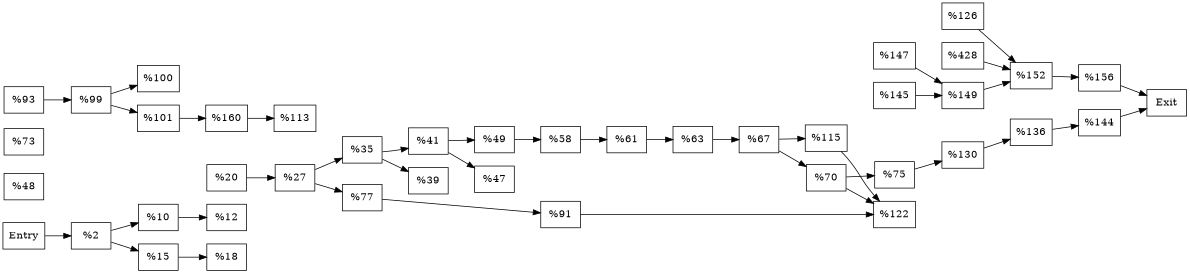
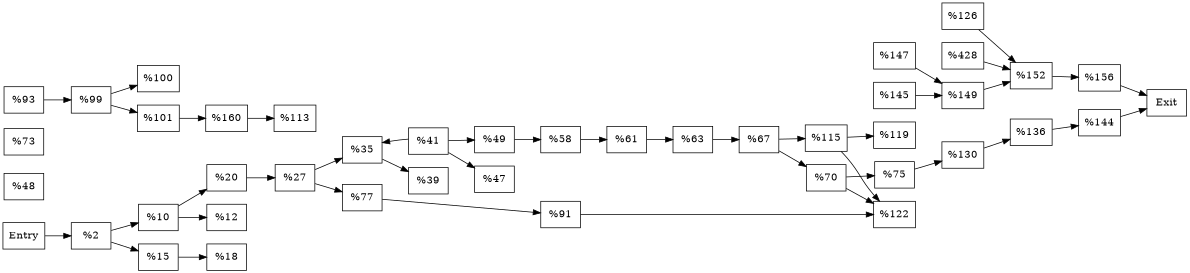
node "%119": added
edge "%35" -> "%41": reversed
edge "%10" -> "%20": added
